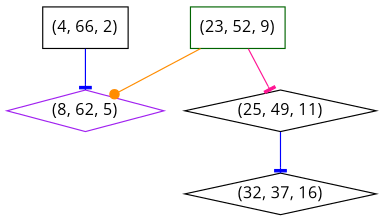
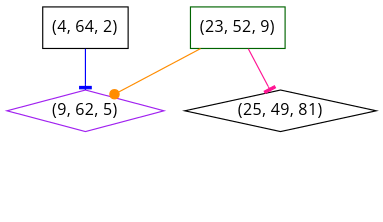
node "(4, 66, 2)": label "(4, 66, 2)" -> "(4, 64, 2)"
node "(8, 62, 5)": label "(8, 62, 5)" -> "(9, 62, 5)"
node "(25, 49, 11)": label "(25, 49, 11)" -> "(25, 49, 81)"
node "(32, 37, 16)": removed
